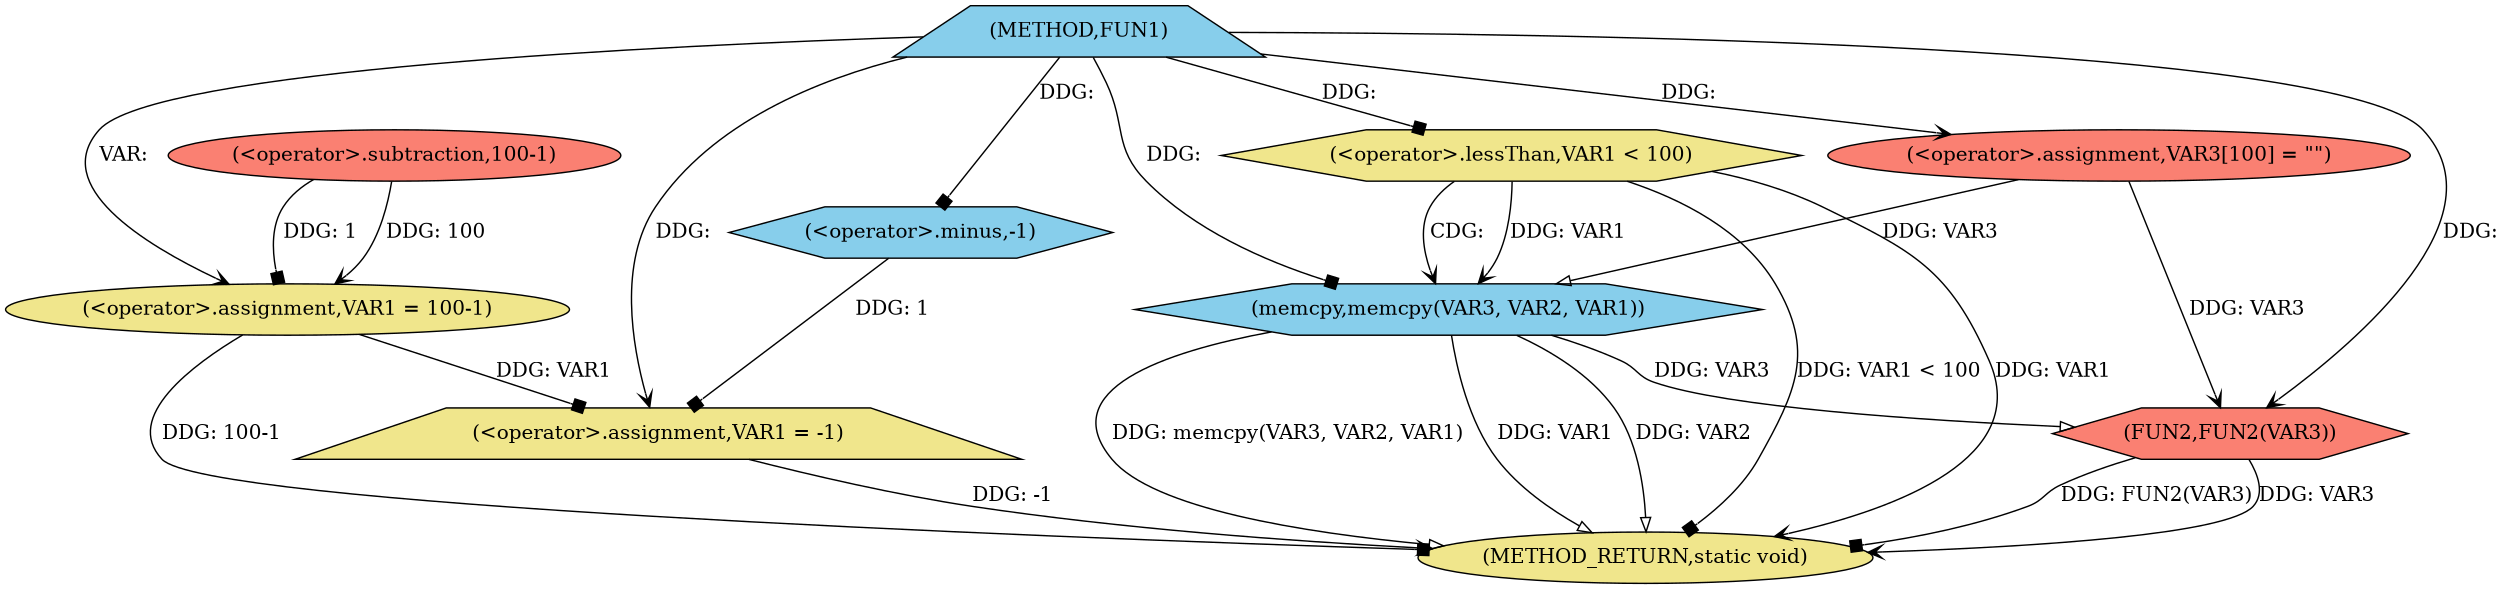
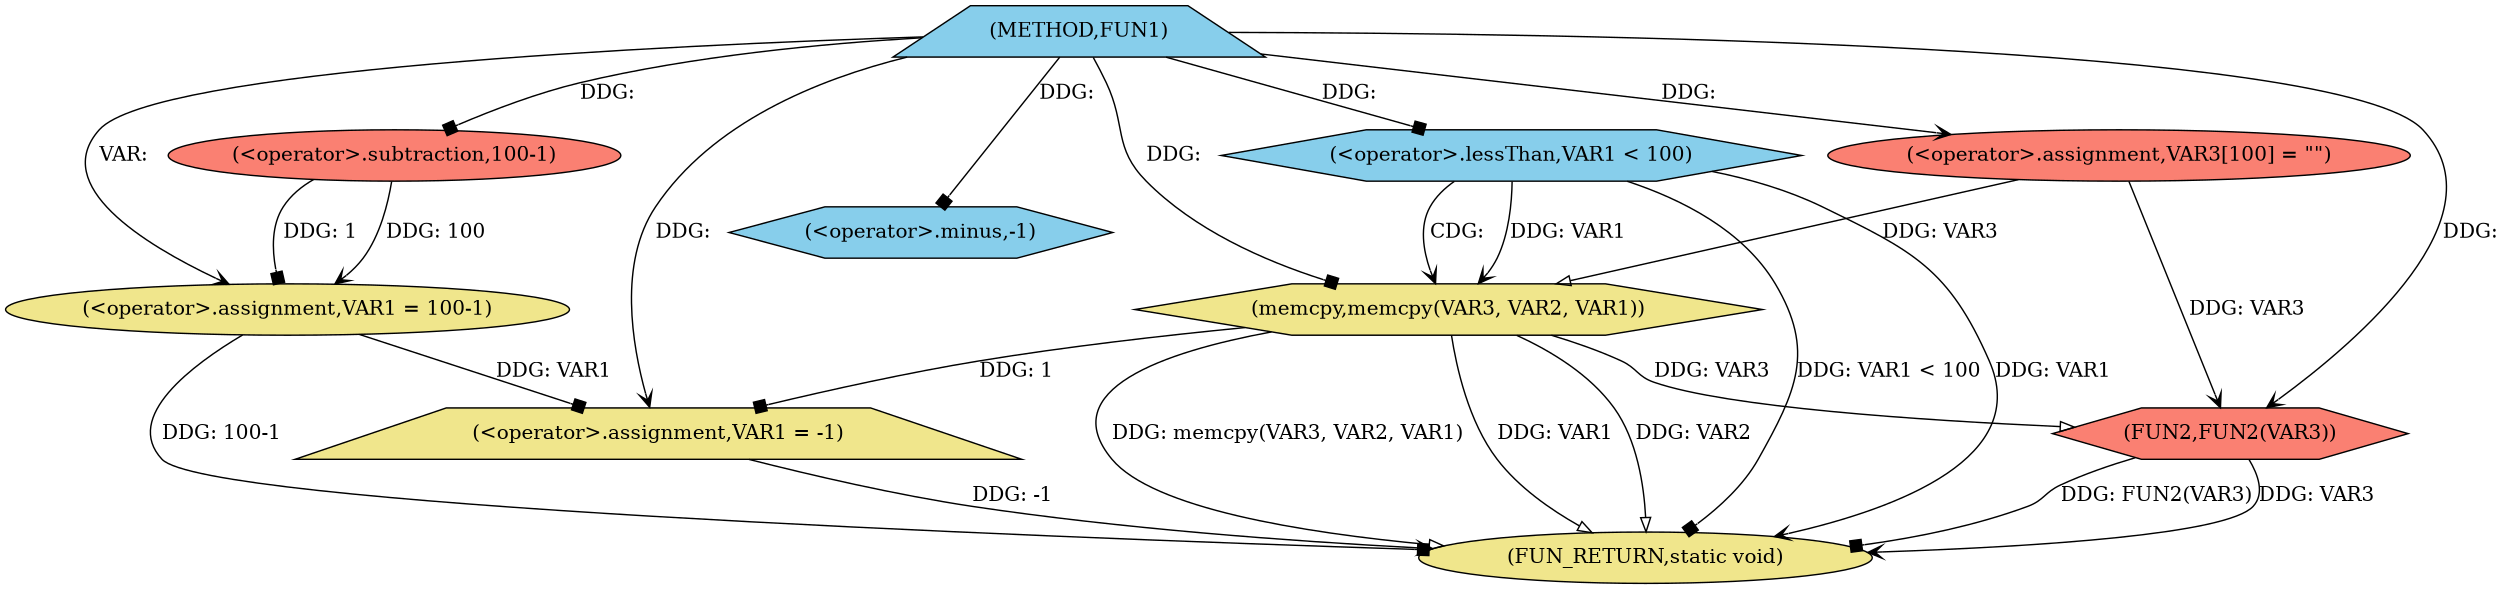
edge "(METHOD,FUN1)" -> "(<operator>.subtraction,100-1)": added, label "DDG:"
node "(<operator>.lessThan,VAR1 < 100)": fillcolor khaki -> skyblue
node "(memcpy,memcpy(VAR3, VAR2, VAR1))": fillcolor skyblue -> khaki
edge "(<operator>.minus,-1)" -> "(<operator>.assignment,VAR1 = -1)": now "(memcpy,memcpy(VAR3, VAR2, VAR1))" -> "(<operator>.assignment,VAR1 = -1)"
node "(METHOD_RETURN,static void)": label "(METHOD_RETURN,static void)" -> "(FUN_RETURN,static void)"
